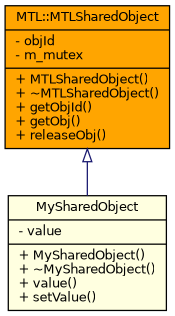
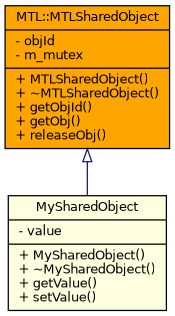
node "MySharedObject": text "+ value()" -> "+ getValue()"
